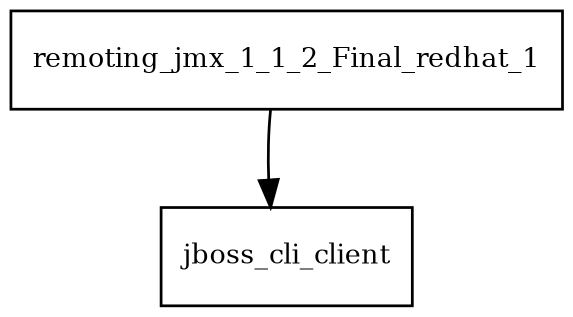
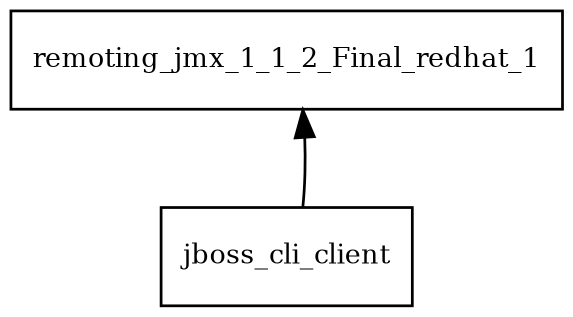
edge "remoting_jmx_1_1_2_Final_redhat_1" -> "jboss_cli_client": reversed
